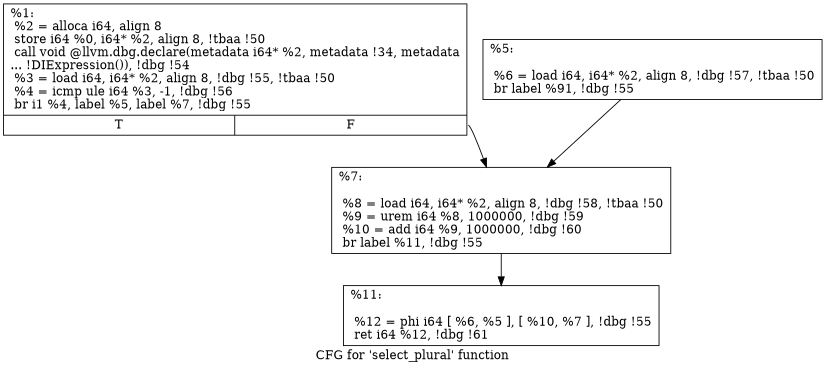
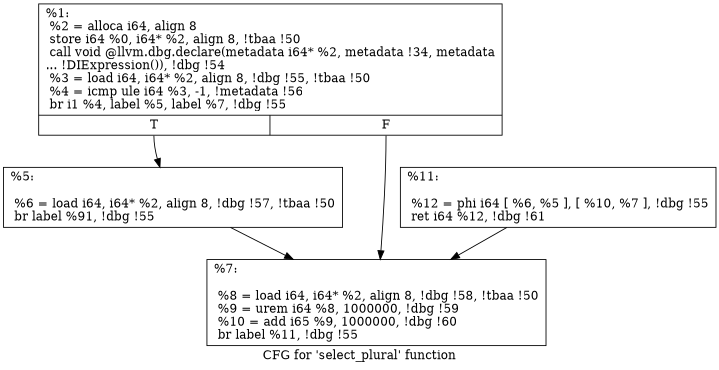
node "%1:": text "%4 = icmp ule i64 %3, -1, !dbg !56" -> "%4 = icmp ule i64 %3, -1, !metadata !56"
edge "%1:" -> "%5:": added
node "%7:": text "%10 = add i64 %9, 1000000, !dbg !60" -> "%10 = add i65 %9, 1000000, !dbg !60"
edge "%7:" -> "%11:": reversed
